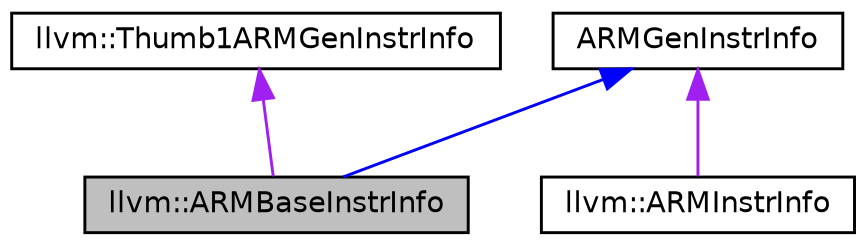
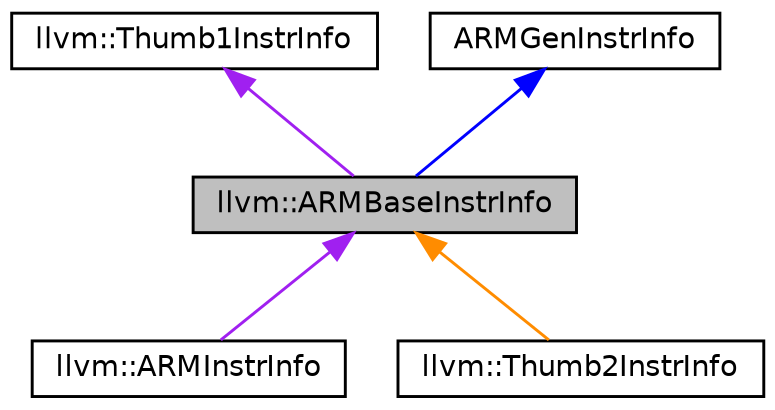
node "llvm::Thumb1ARMGenInstrInfo": label "llvm::Thumb1ARMGenInstrInfo" -> "llvm::Thumb1InstrInfo"
edge "llvm::ARMInstrInfo" -> "ARMGenInstrInfo": now "llvm::ARMInstrInfo" -> "llvm::ARMBaseInstrInfo"
node "llvm::Thumb2InstrInfo": added
